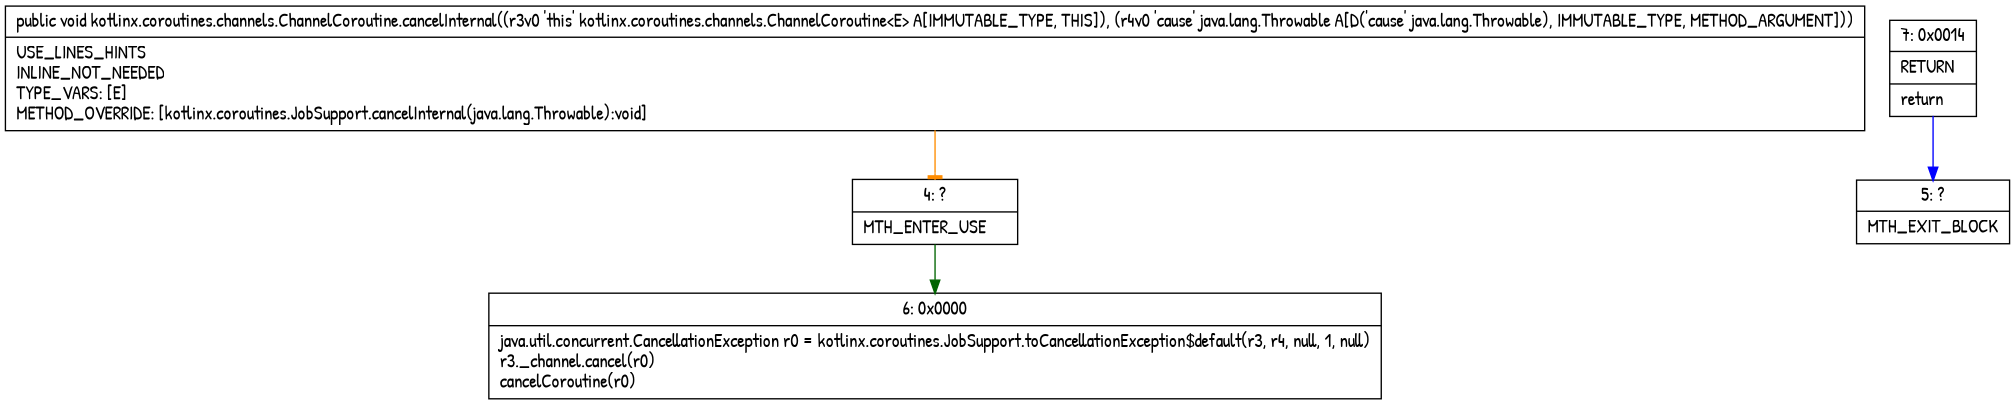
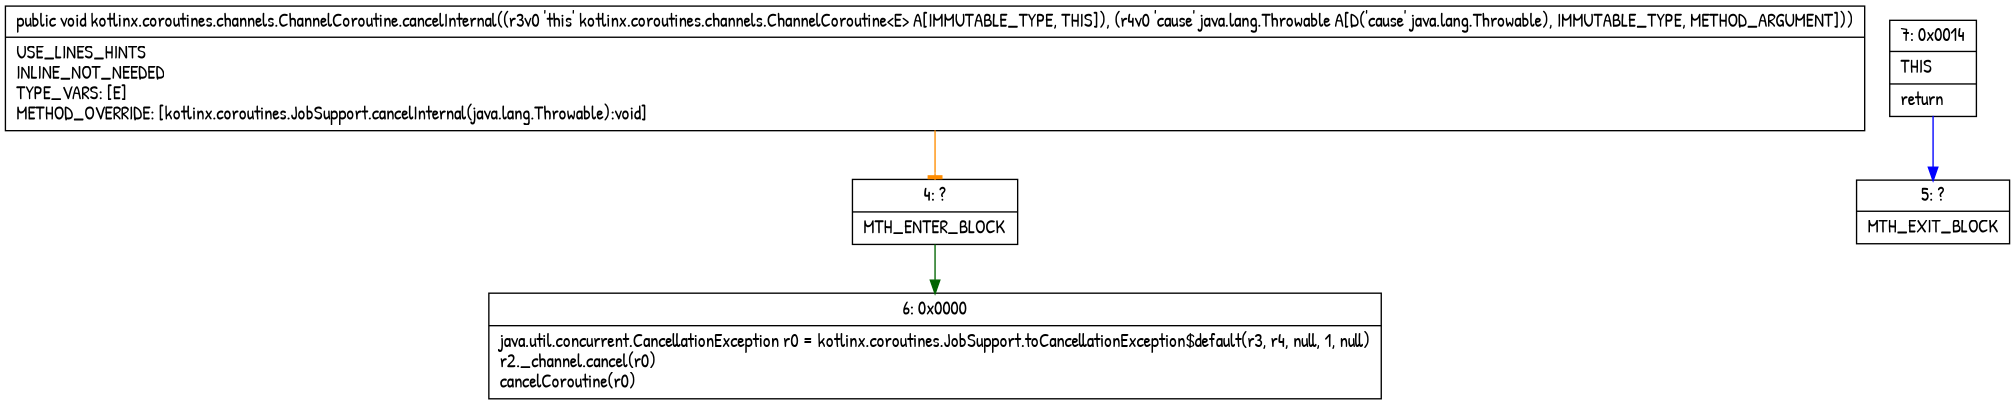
node "7: 0x0014": text "RETURN" -> "THIS"
node "4: ?": text "MTH_ENTER_USE" -> "MTH_ENTER_BLOCK"
node "6: 0x0000": text "r3._channel.cancel(r0)" -> "r2._channel.cancel(r0)"
